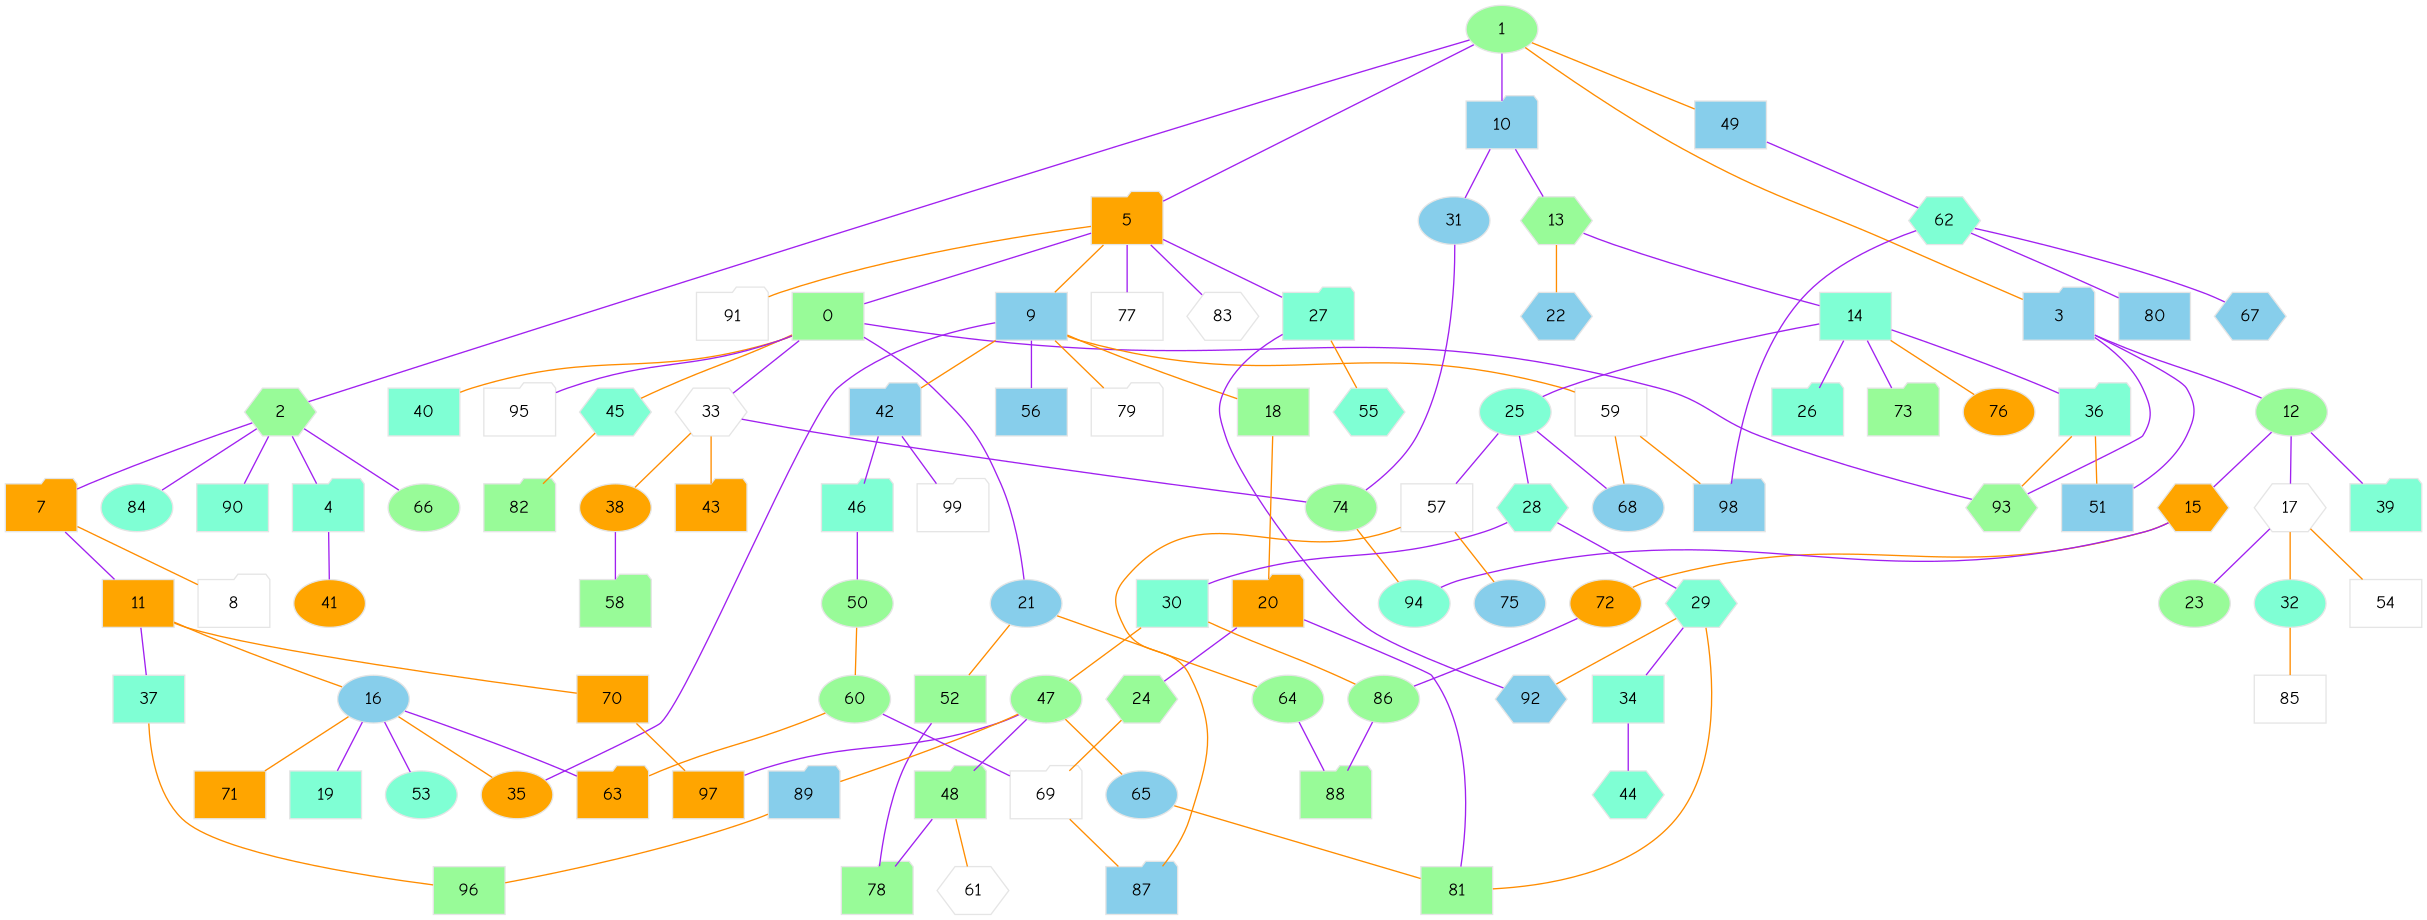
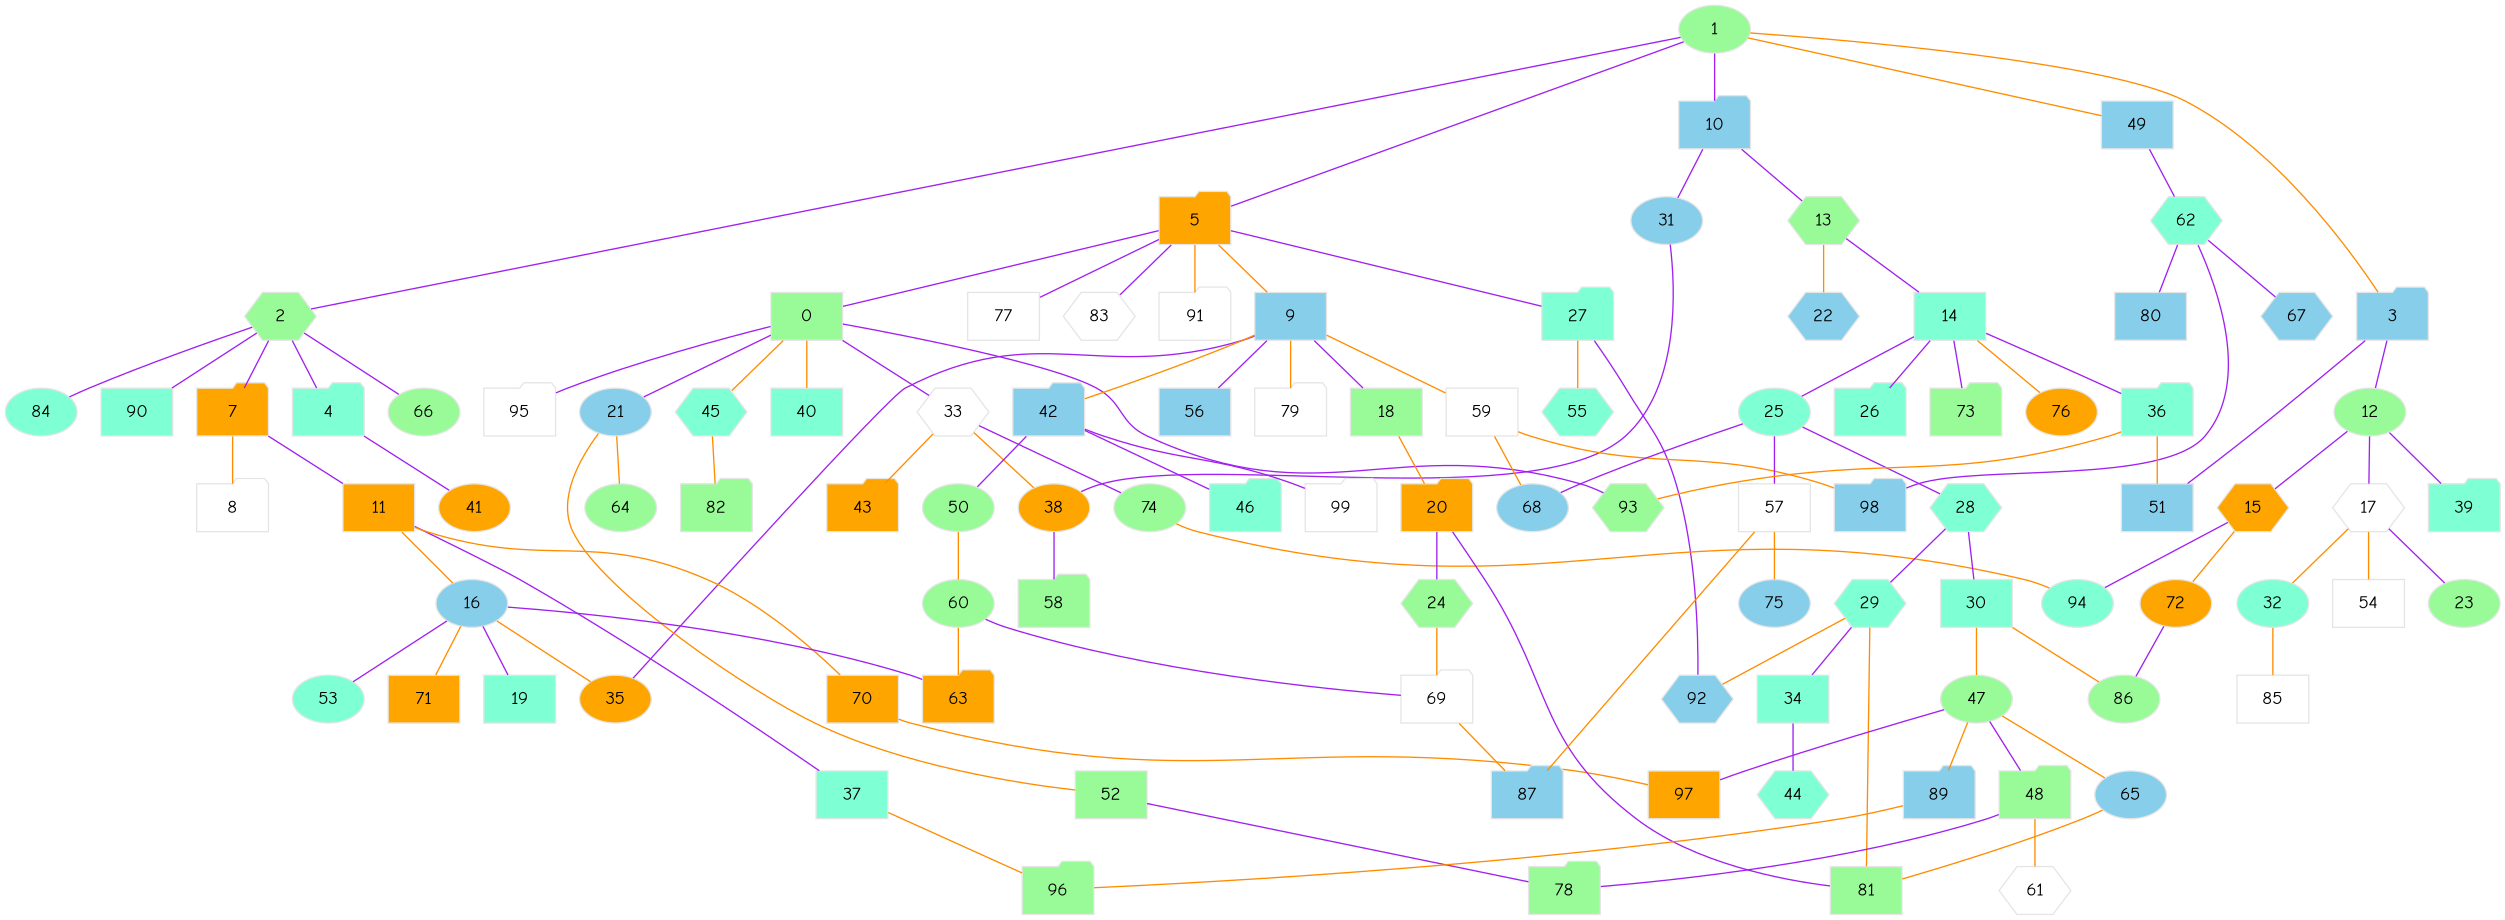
edge "9" -- "18": color darkorange -> purple
edge "31" -- "74": now "31" -- "38"
edge "3" -- "93": removed
edge "46" -- "50": now "42" -- "50"
node "88": removed
node "96": shape box -> folder
